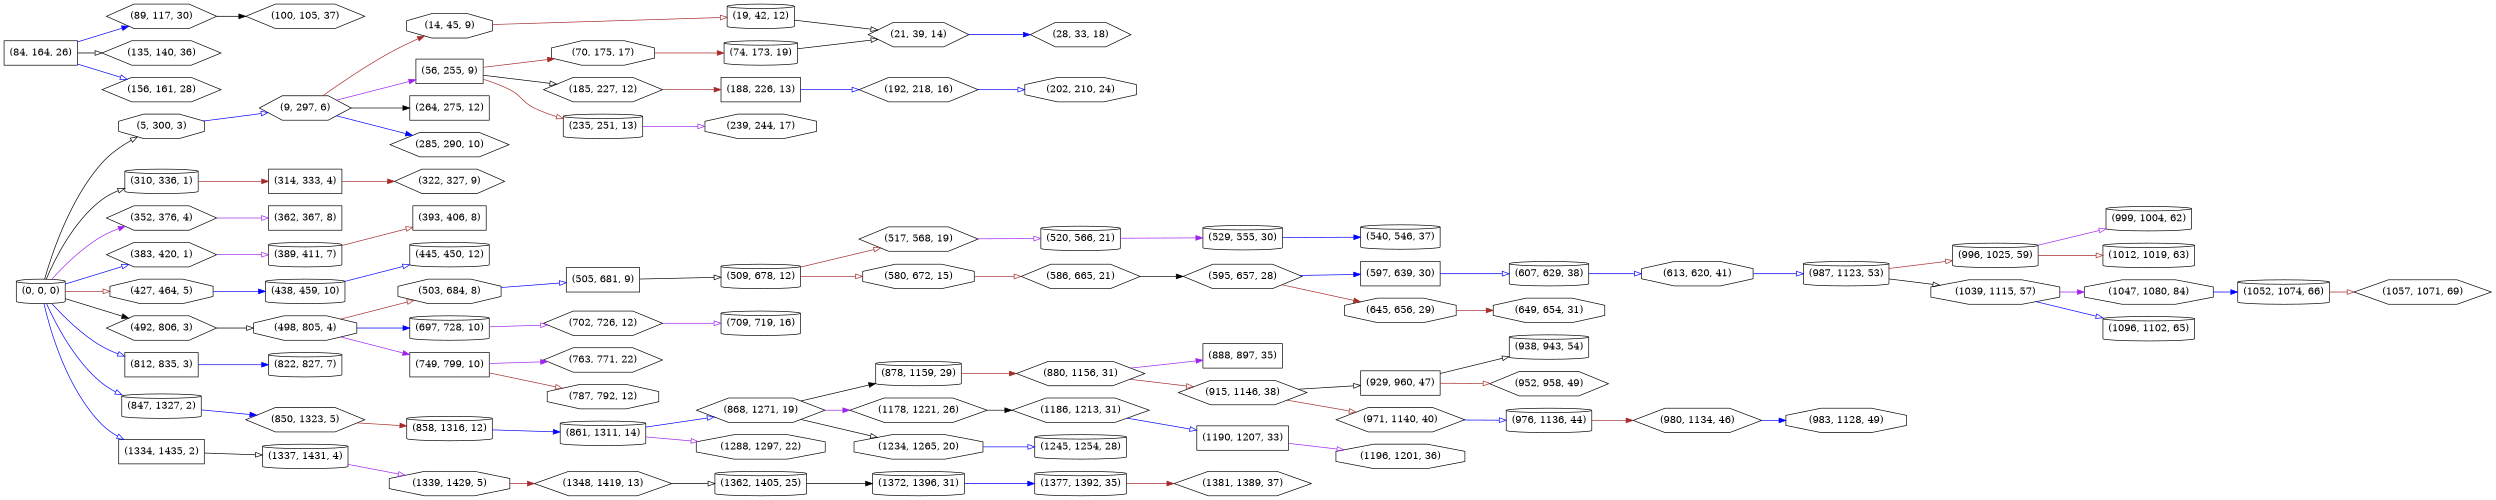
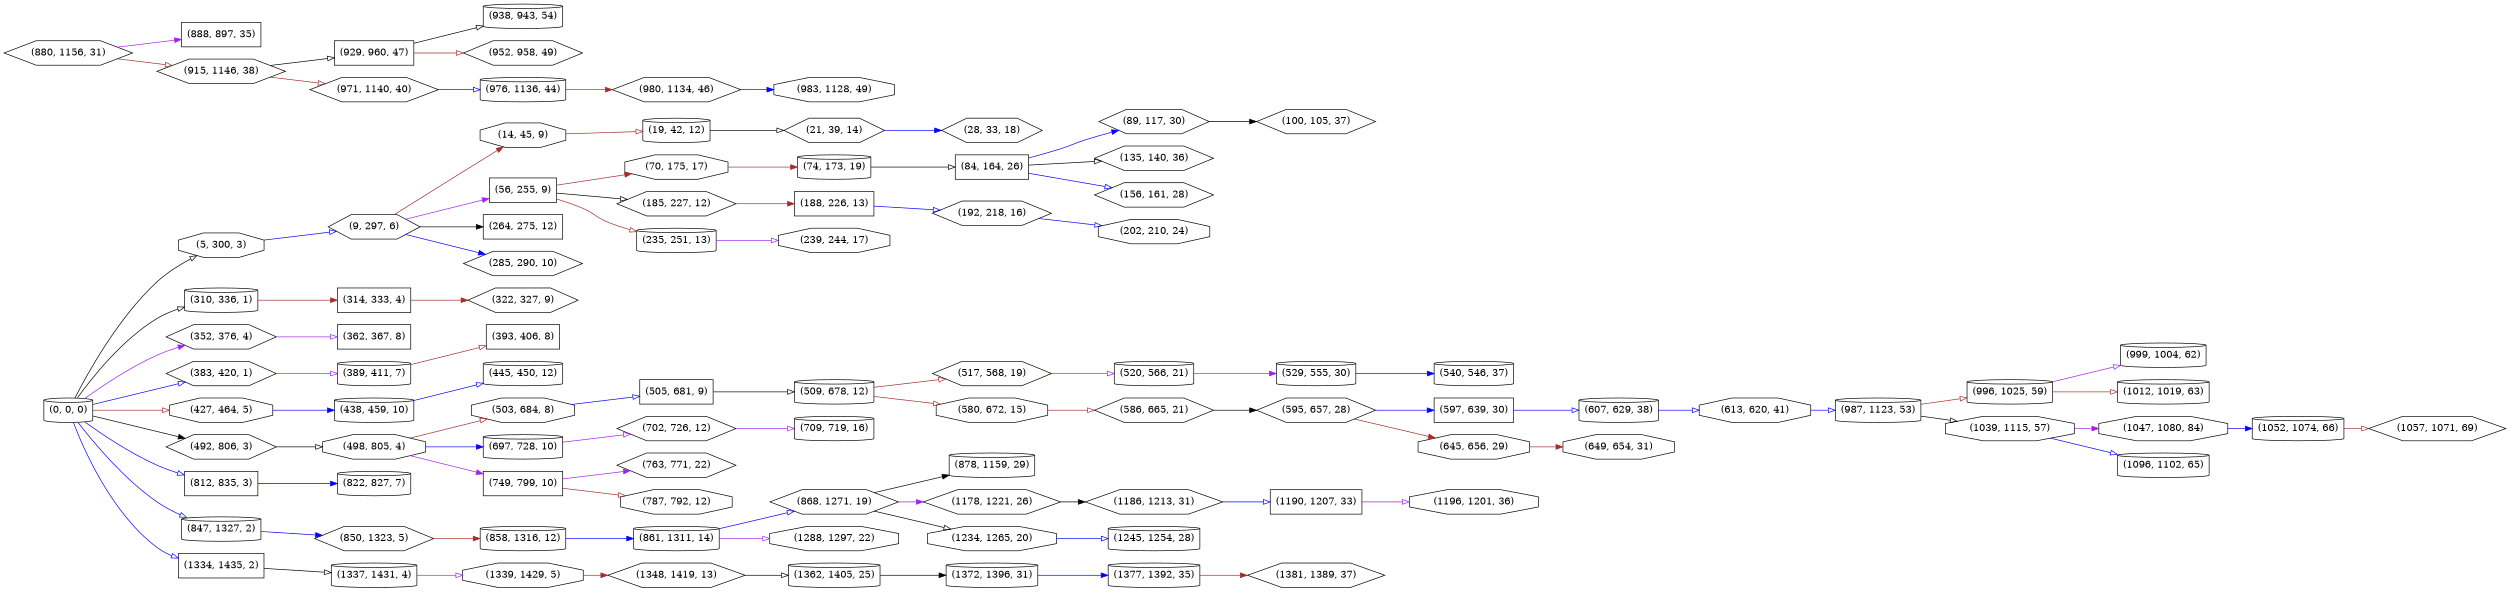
edge "(74, 173, 19)" -> "(21, 39, 14)": now "(74, 173, 19)" -> "(84, 164, 26)"
edge "(878, 1159, 29)" -> "(880, 1156, 31)": removed
